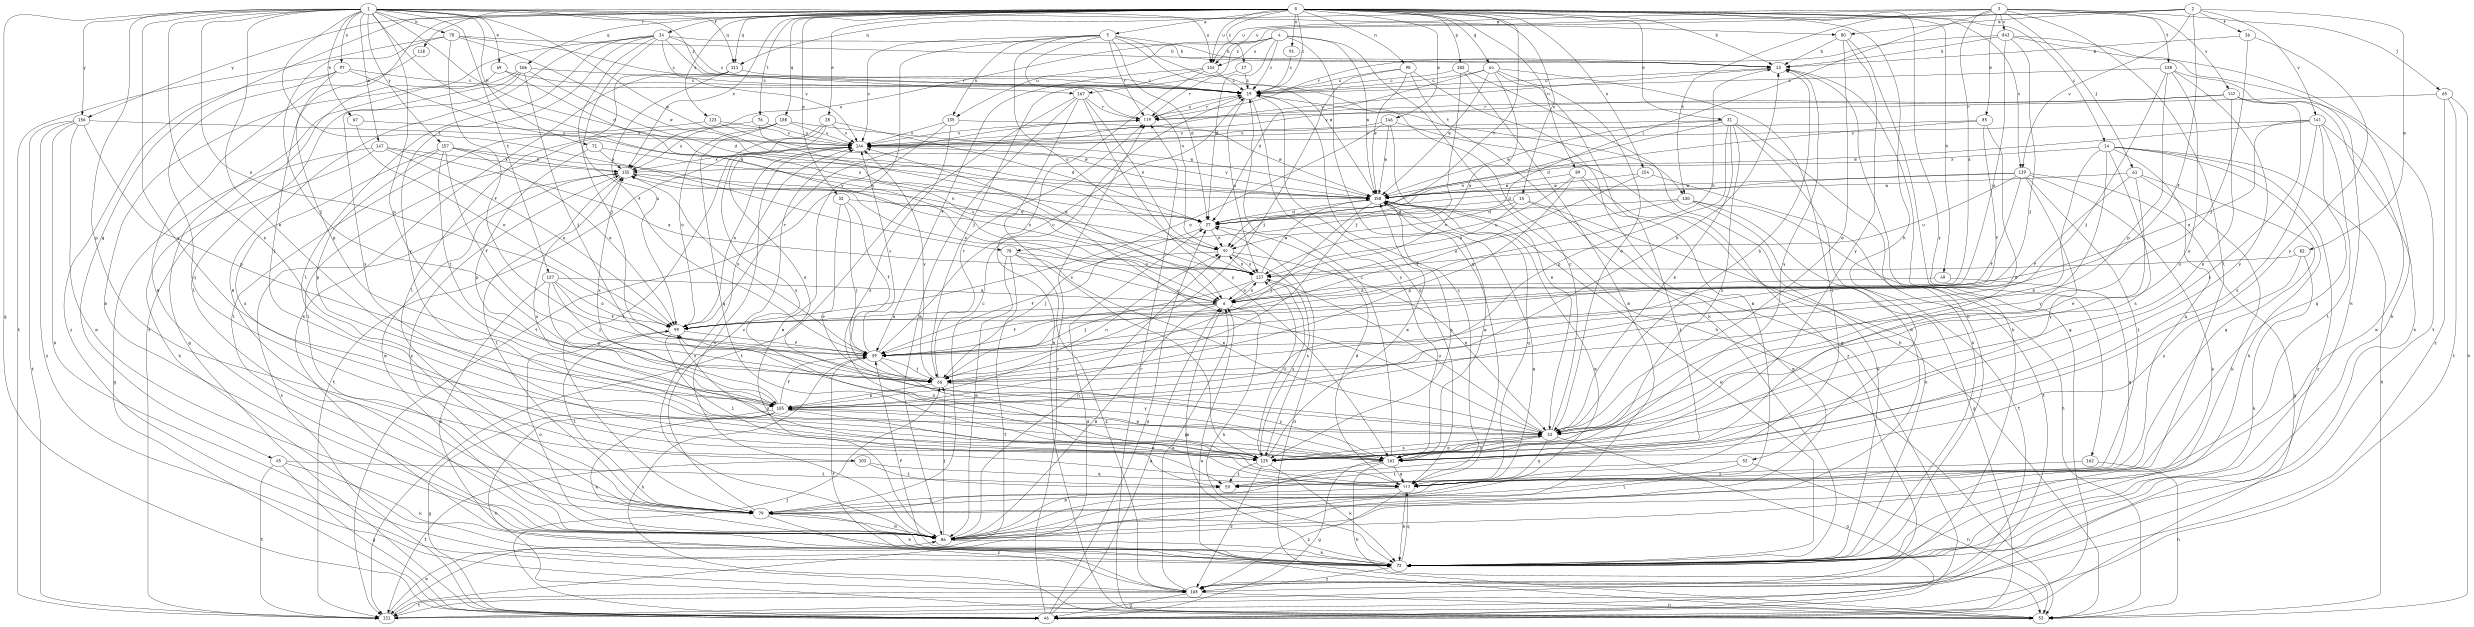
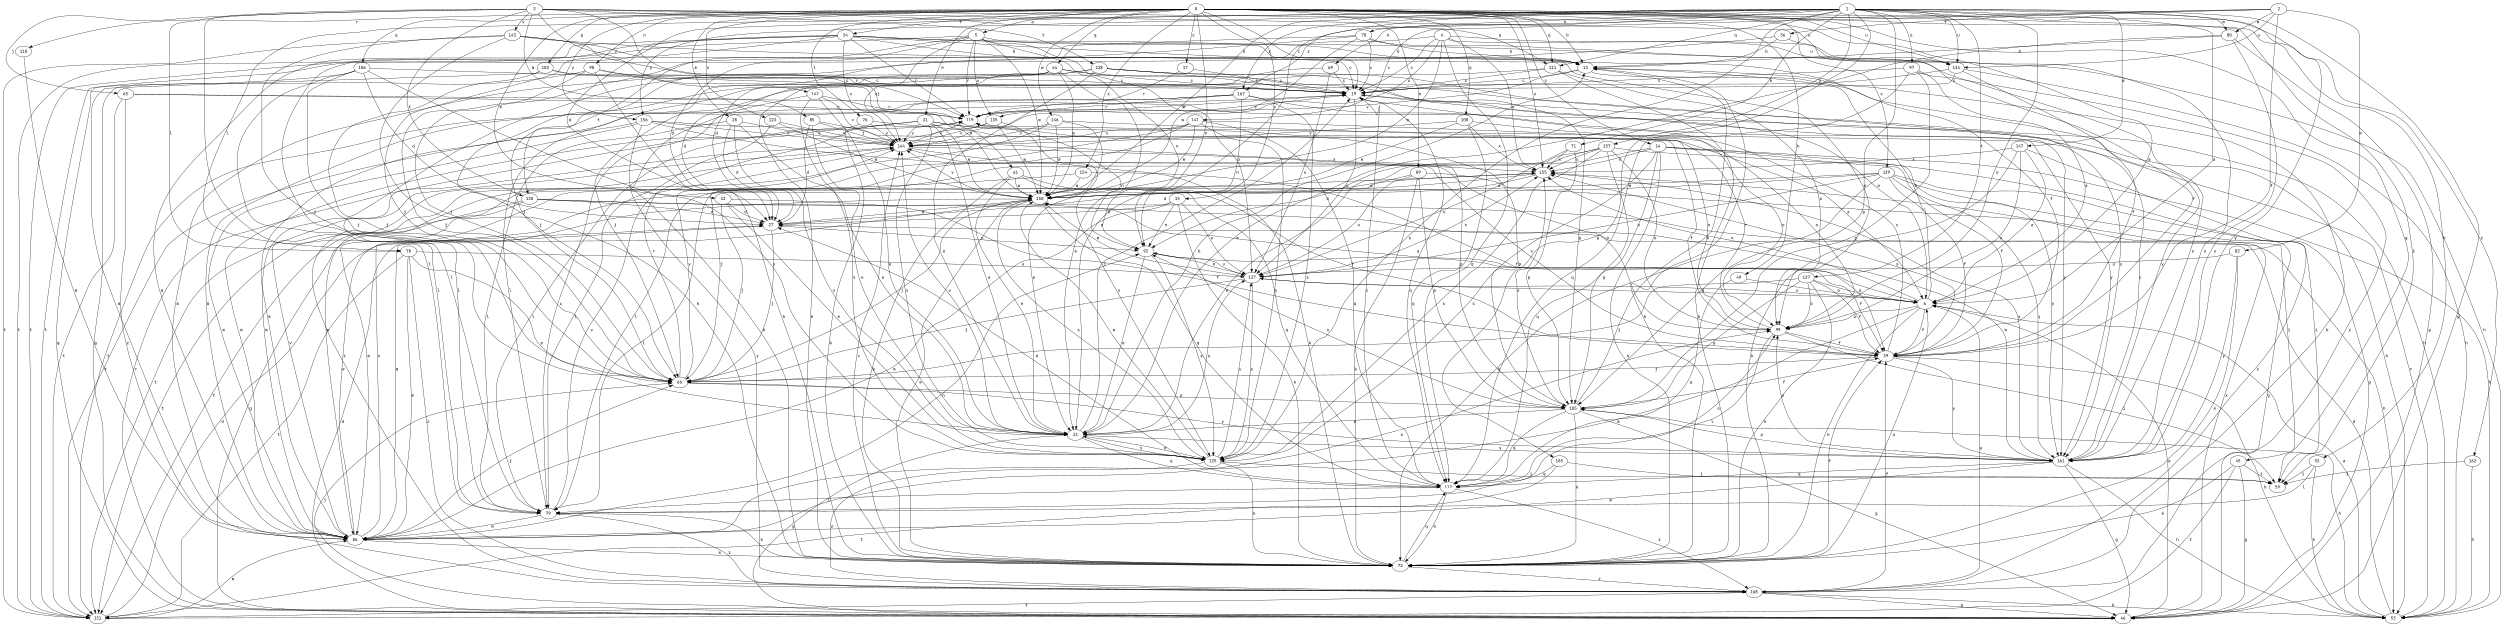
node "843": label "843" -> "143"
node "91": removed
edge "2" -> "139": removed, label "v"
node "67": removed
edge "85" -> "144": label "v" -> "j"
edge "155" -> "150": label "y" -> "w"
